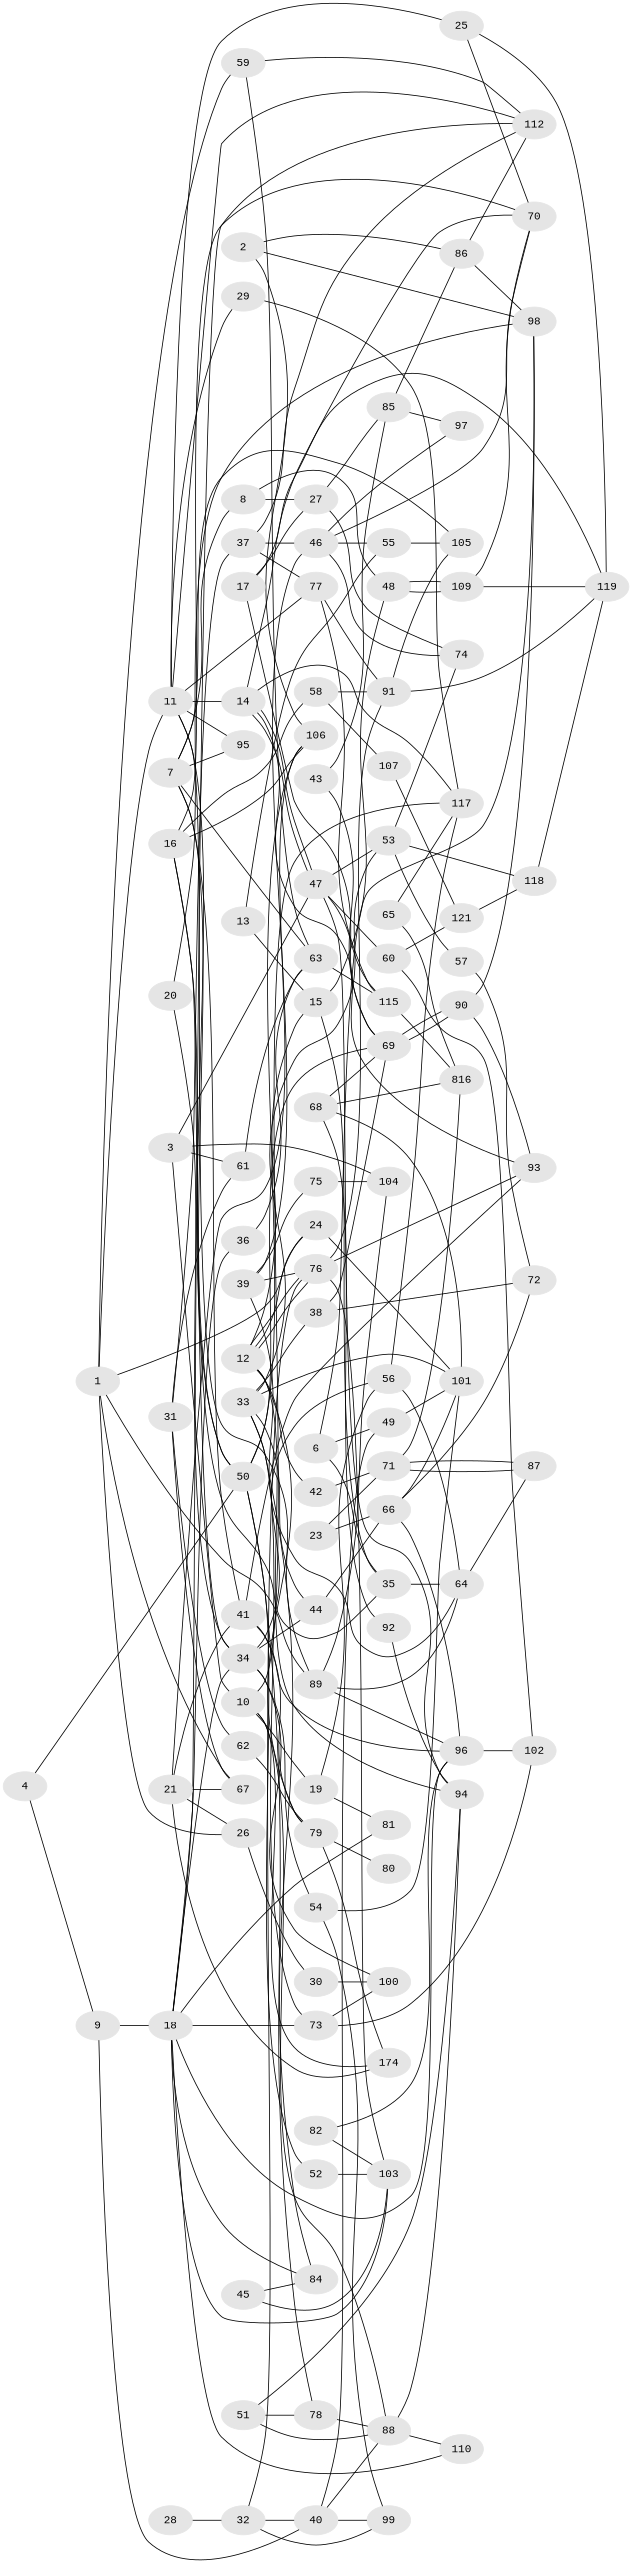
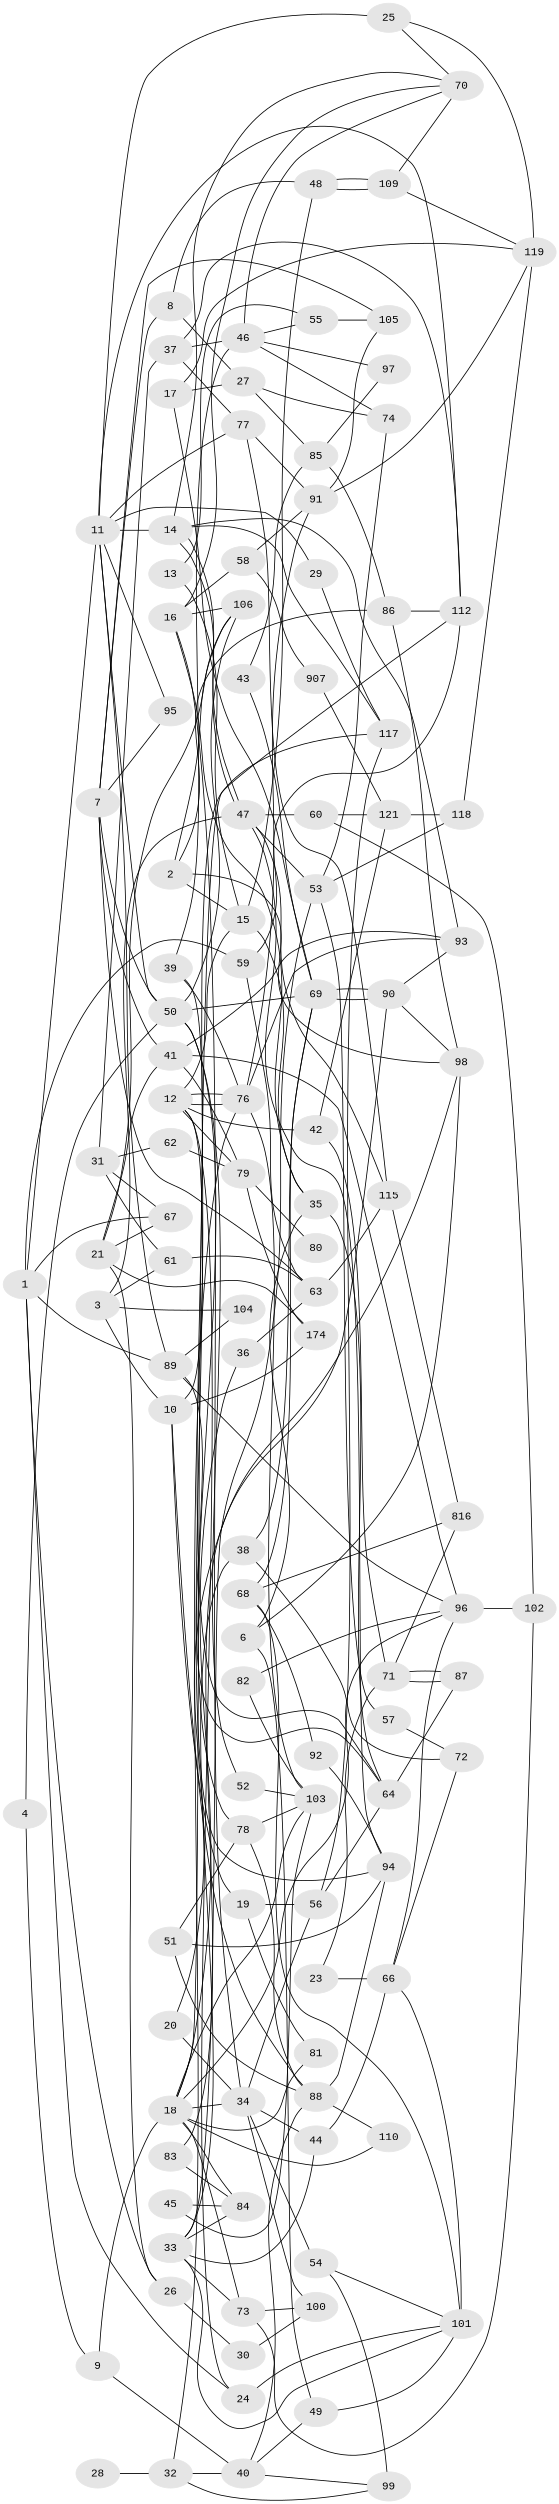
node "107": label "107" -> "907"
edge "2" -- "15": added
node "65": removed
edge "121" -- "42": added
node "75": removed
edge "103" -- "78": added
node "83": added
